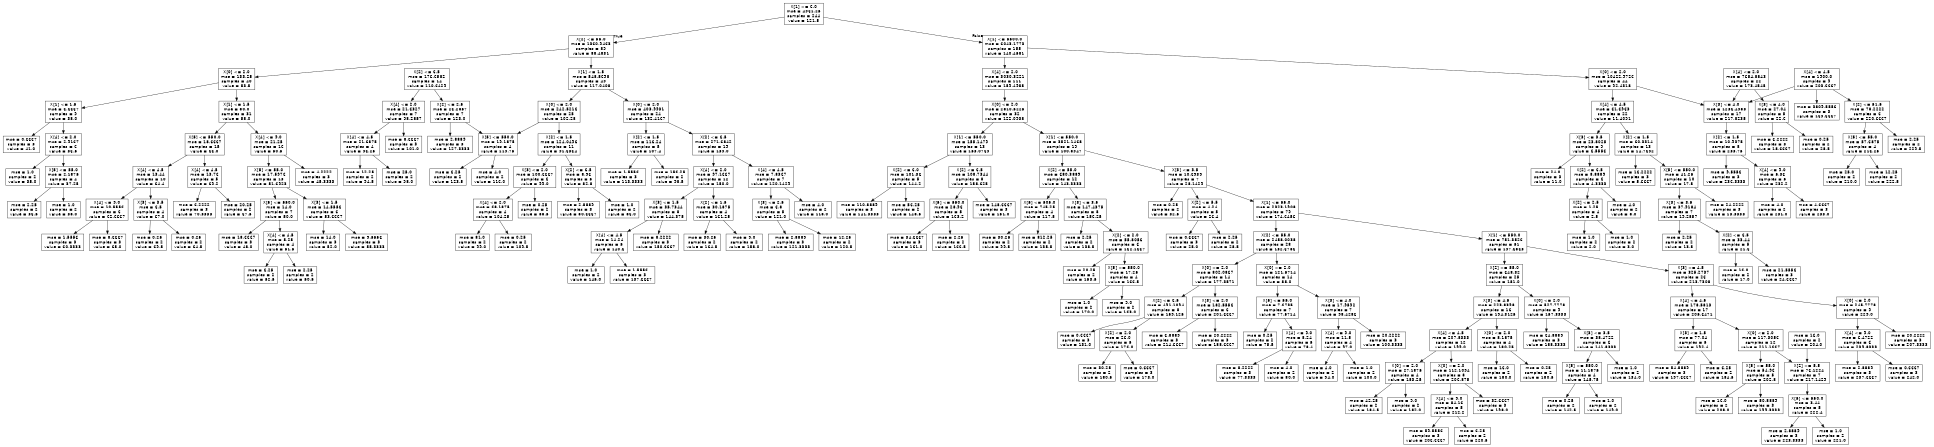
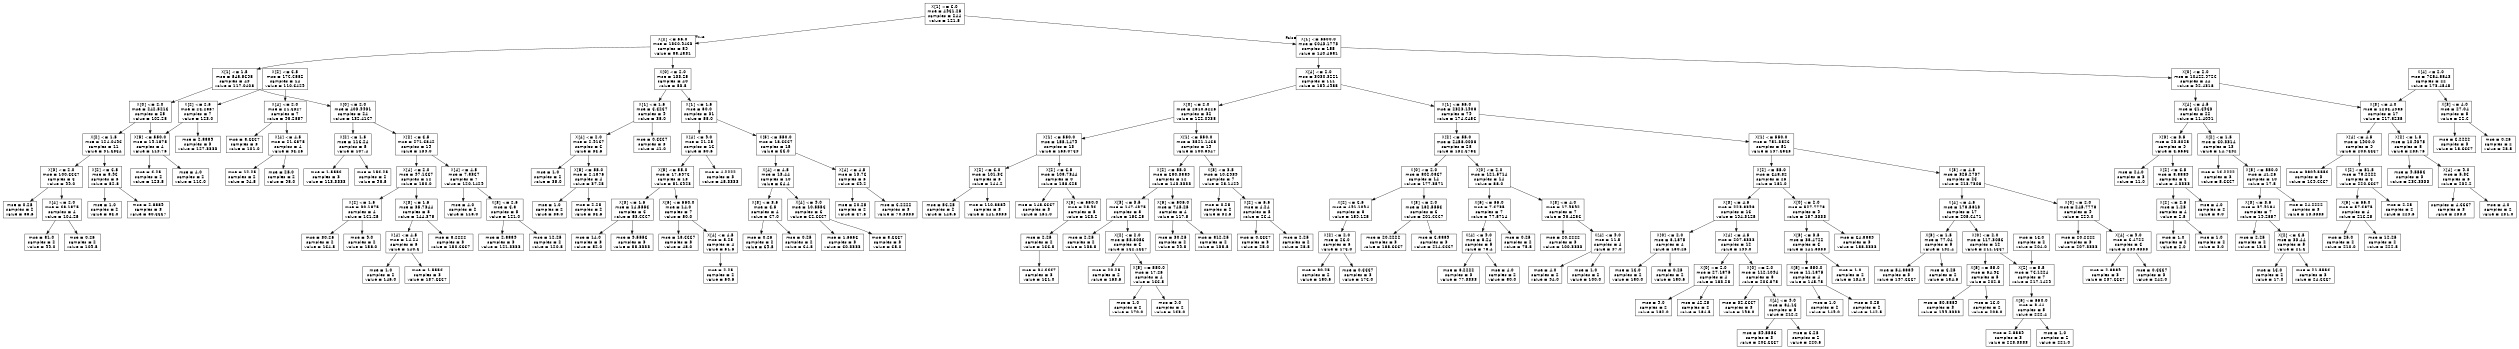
edge "X[4] <= 4.5 mse = 1900.0 samples = 9 value = 203.6667" -> "X[3] <= 4.0 mse = 1236.4983 samples = 17 value = 217.8235": reversed
node "X[1] <= 1.5 mse = 6.6667 samples = 9 value = 38.0": label "X[1] <= 1.5 mse = 6.6667 samples = 9 value = 38.0" -> "X[1] <= 1.5 mse = 6.6267 samples = 9 value = 38.0"
node "X[2] <= 6.5 mse = 108.7344 samples = 8 value = 158.625": label "X[2] <= 6.5 mse = 108.7344 samples = 8 value = 158.625" -> "X[2] <= 6.5 mse = 108.7344 samples = 0 value = 158.625"
edge "X[3] <= 3.5 mse = 10.6939 samples = 7 value = 28.1429" -> "X[1] <= 55.0 mse = 2323.1908 samples = 79 value = 174.6456": now "X[4] <= 2.0 mse = 3030.3221 samples = 111 value = 159.4955" -> "X[1] <= 55.0 mse = 2323.1908 samples = 79 value = 174.6456"
node "mse = 4.6667 samples = 3 value = 233.0": label "mse = 4.6667 samples = 3 value = 233.0" -> "samples = 4.6667 samples = 3 value = 233.0"
edge "X[5] <= 550.0 mse = 28.96 samples = 5 value = 163.2" -> "mse = 34.6667 samples = 3 value = 161.0": now "mse = 2.25 samples = 2 value = 166.5" -> "mse = 34.6667 samples = 3 value = 161.0"
node "mse = 6.25 samples = 2 value = 52.5": removed
node "mse = 0.6667 samples = 3 value = 131.0": removed
node "mse = 0.6667 samples = 3 value = 173.0": label "mse = 0.6667 samples = 3 value = 173.0" -> "mse = 0.6667 samples = 3 value = 176.0"
